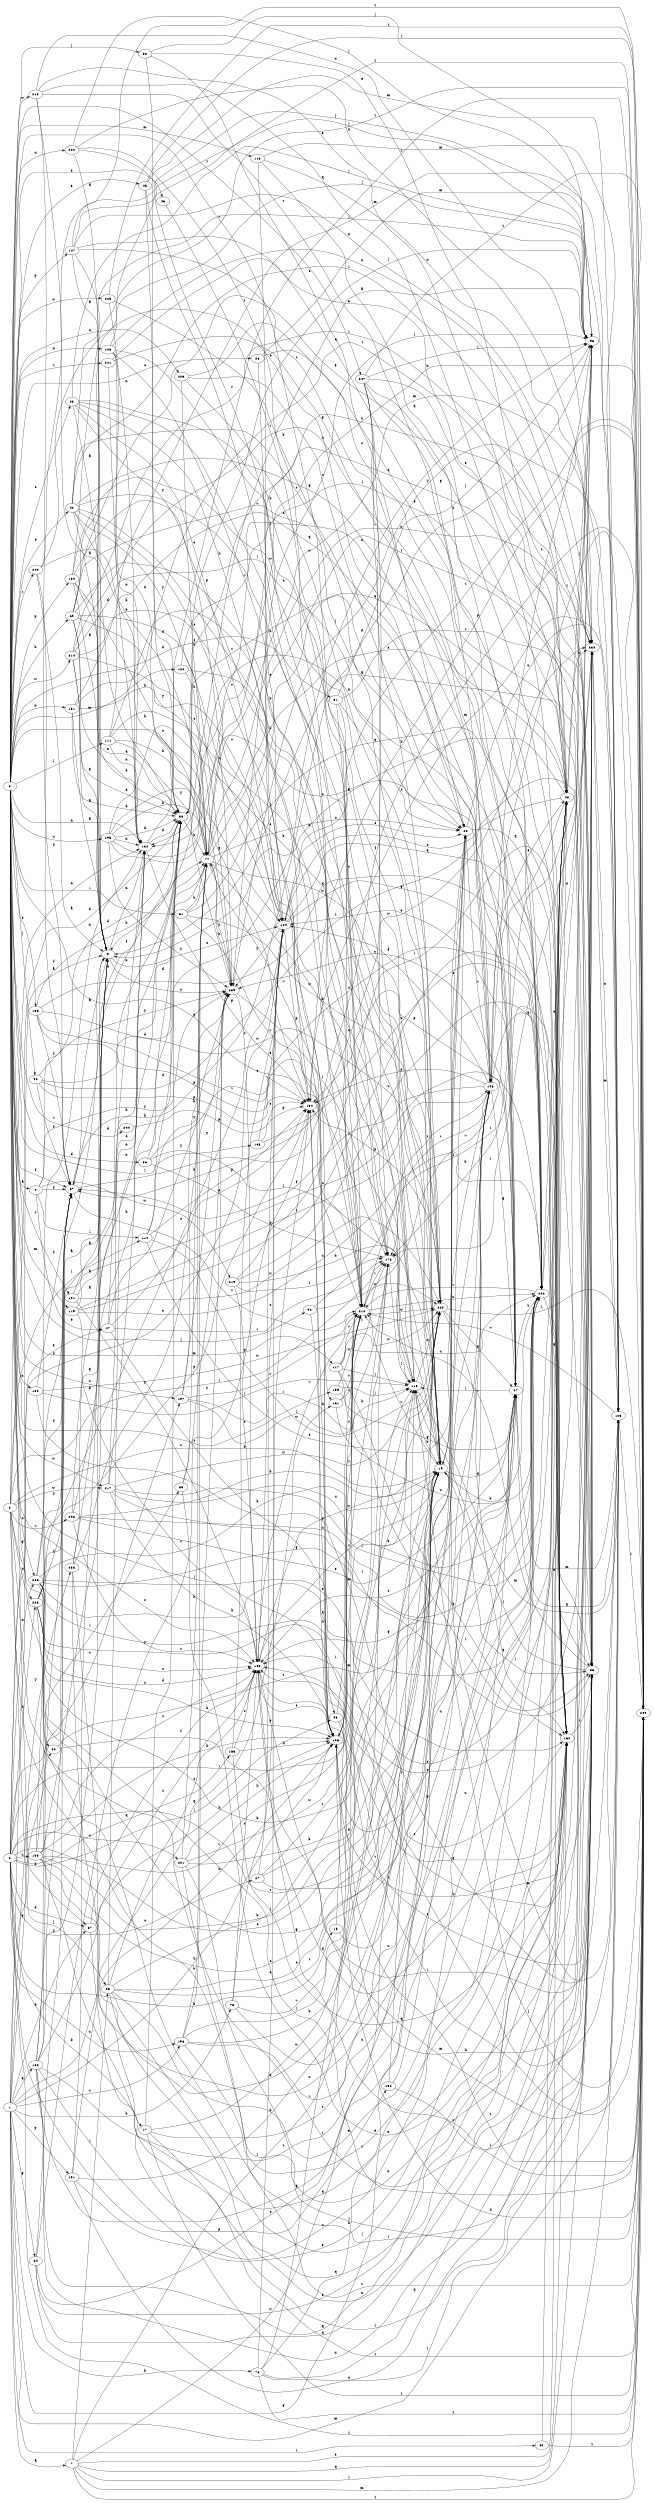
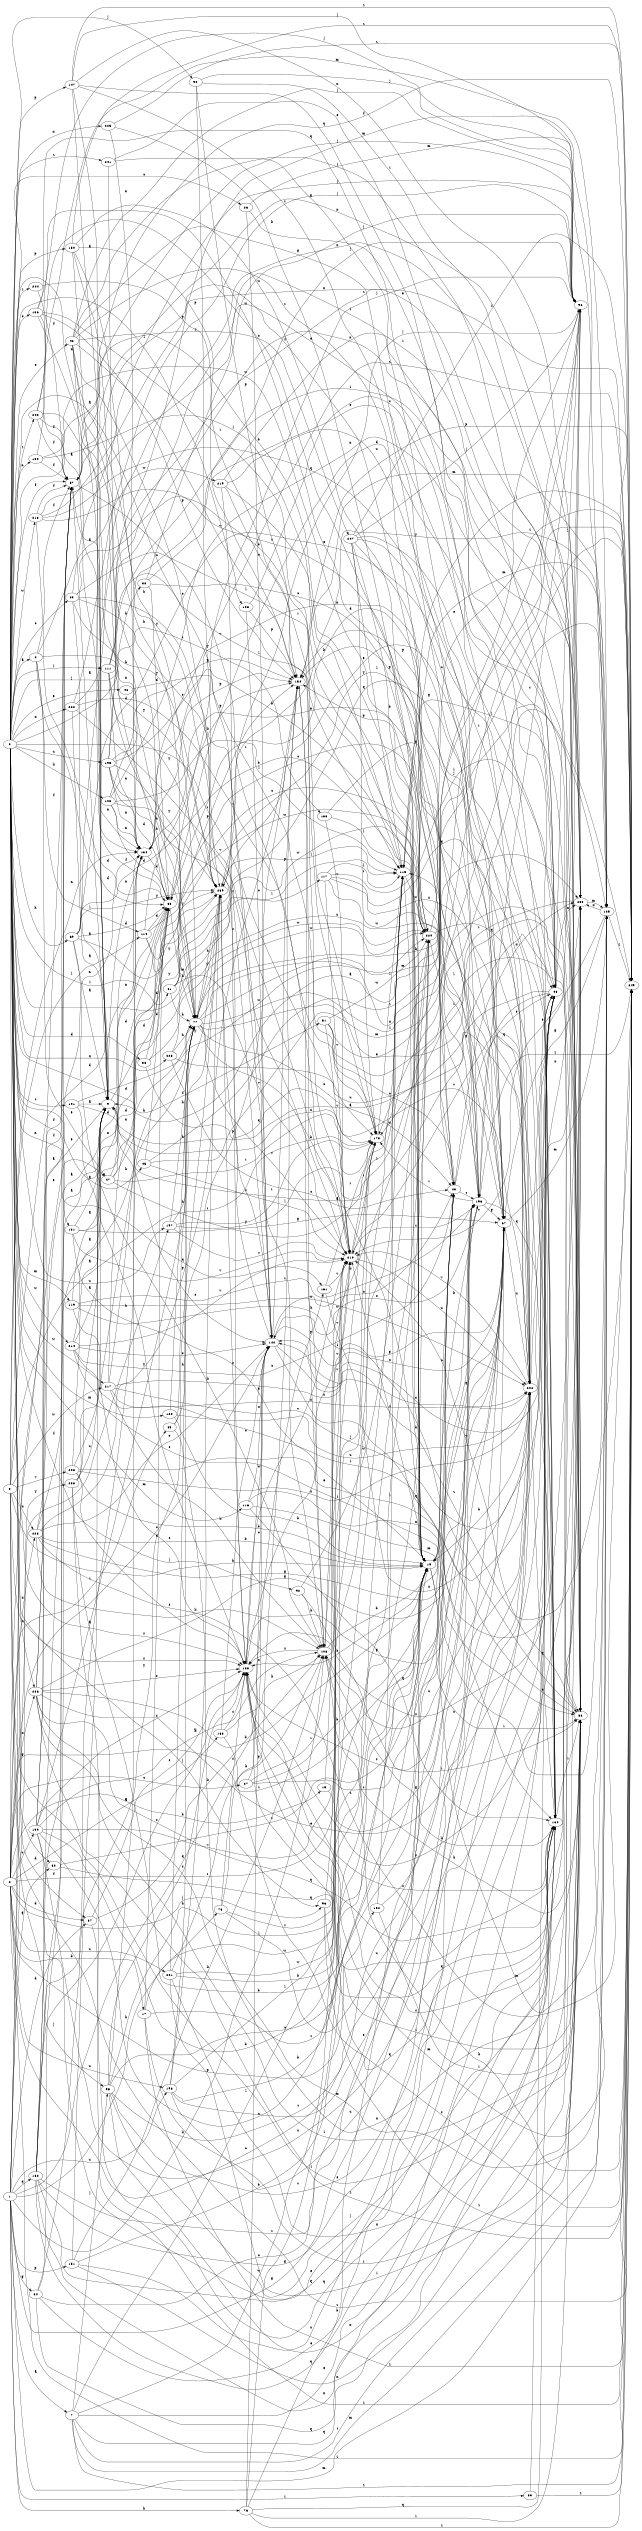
edge "90" -> "57": now "244" -> "57"
edge "217" -> "220": removed, label "w"
